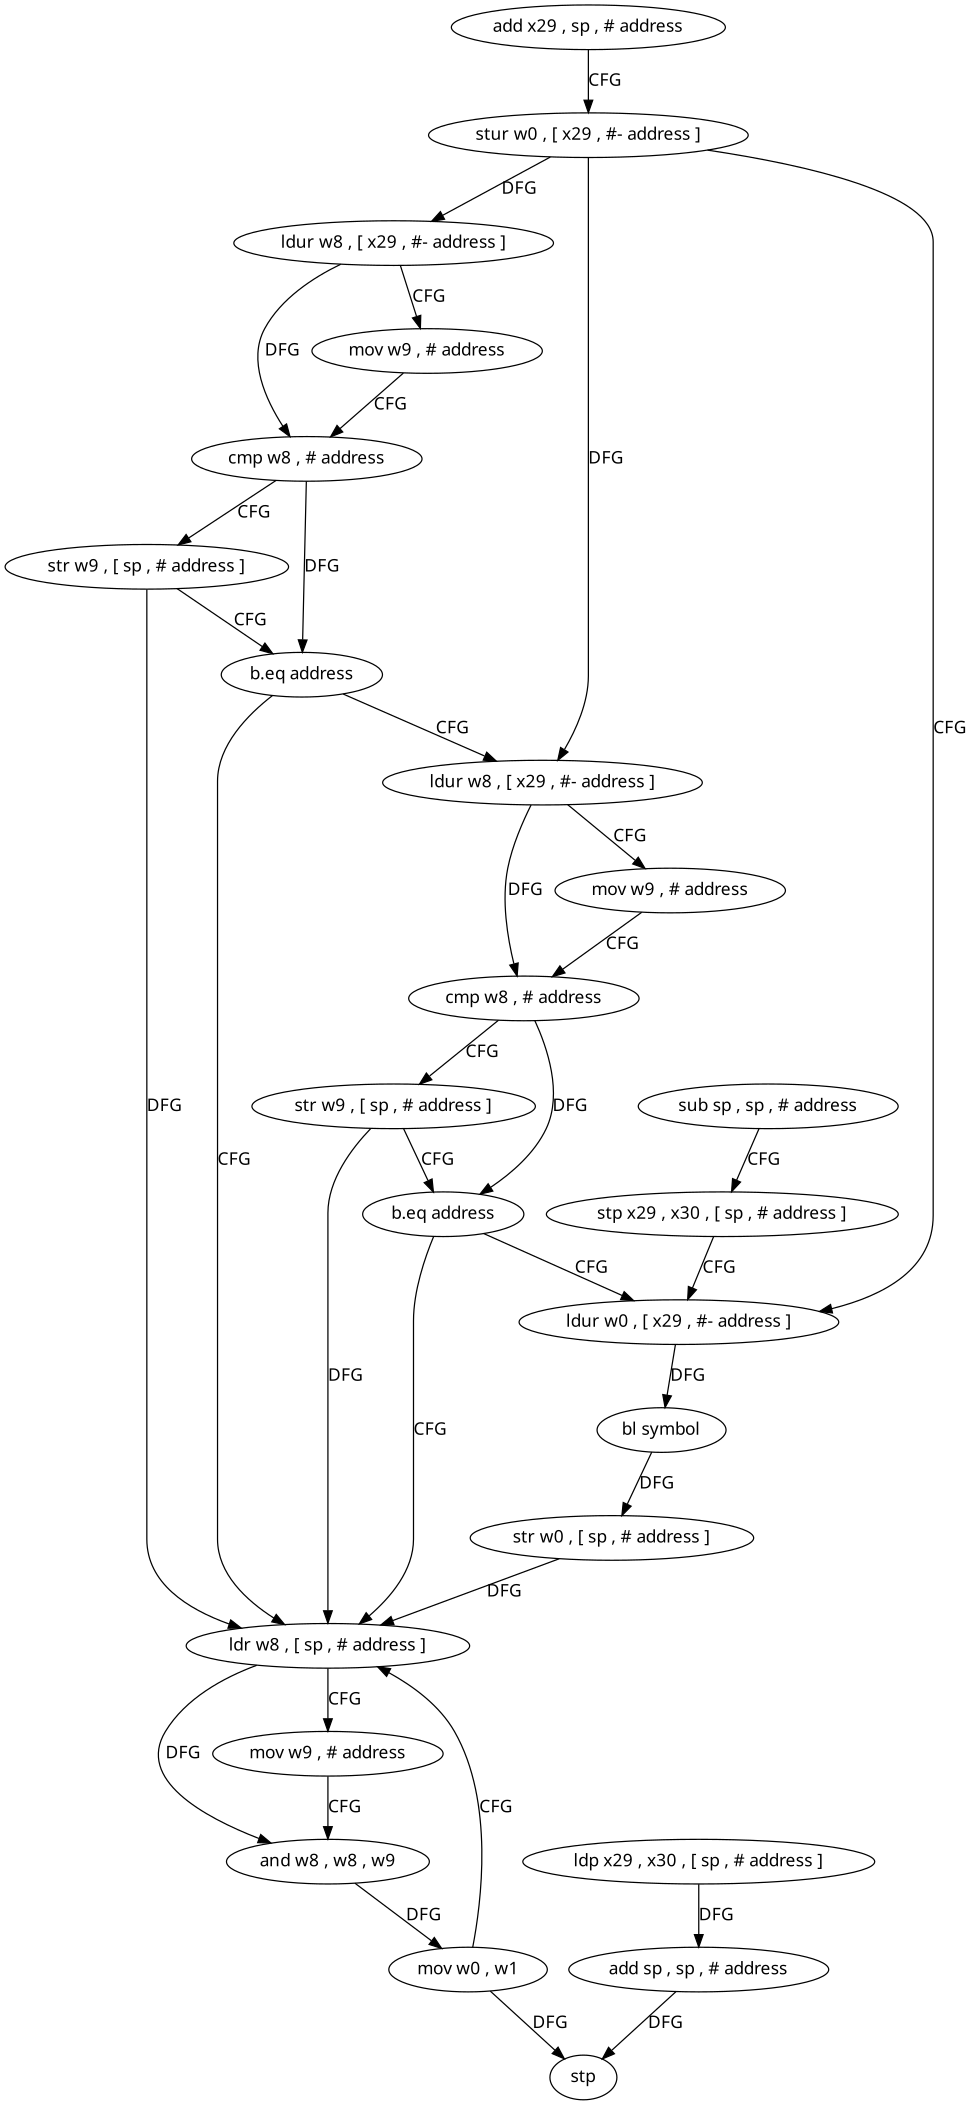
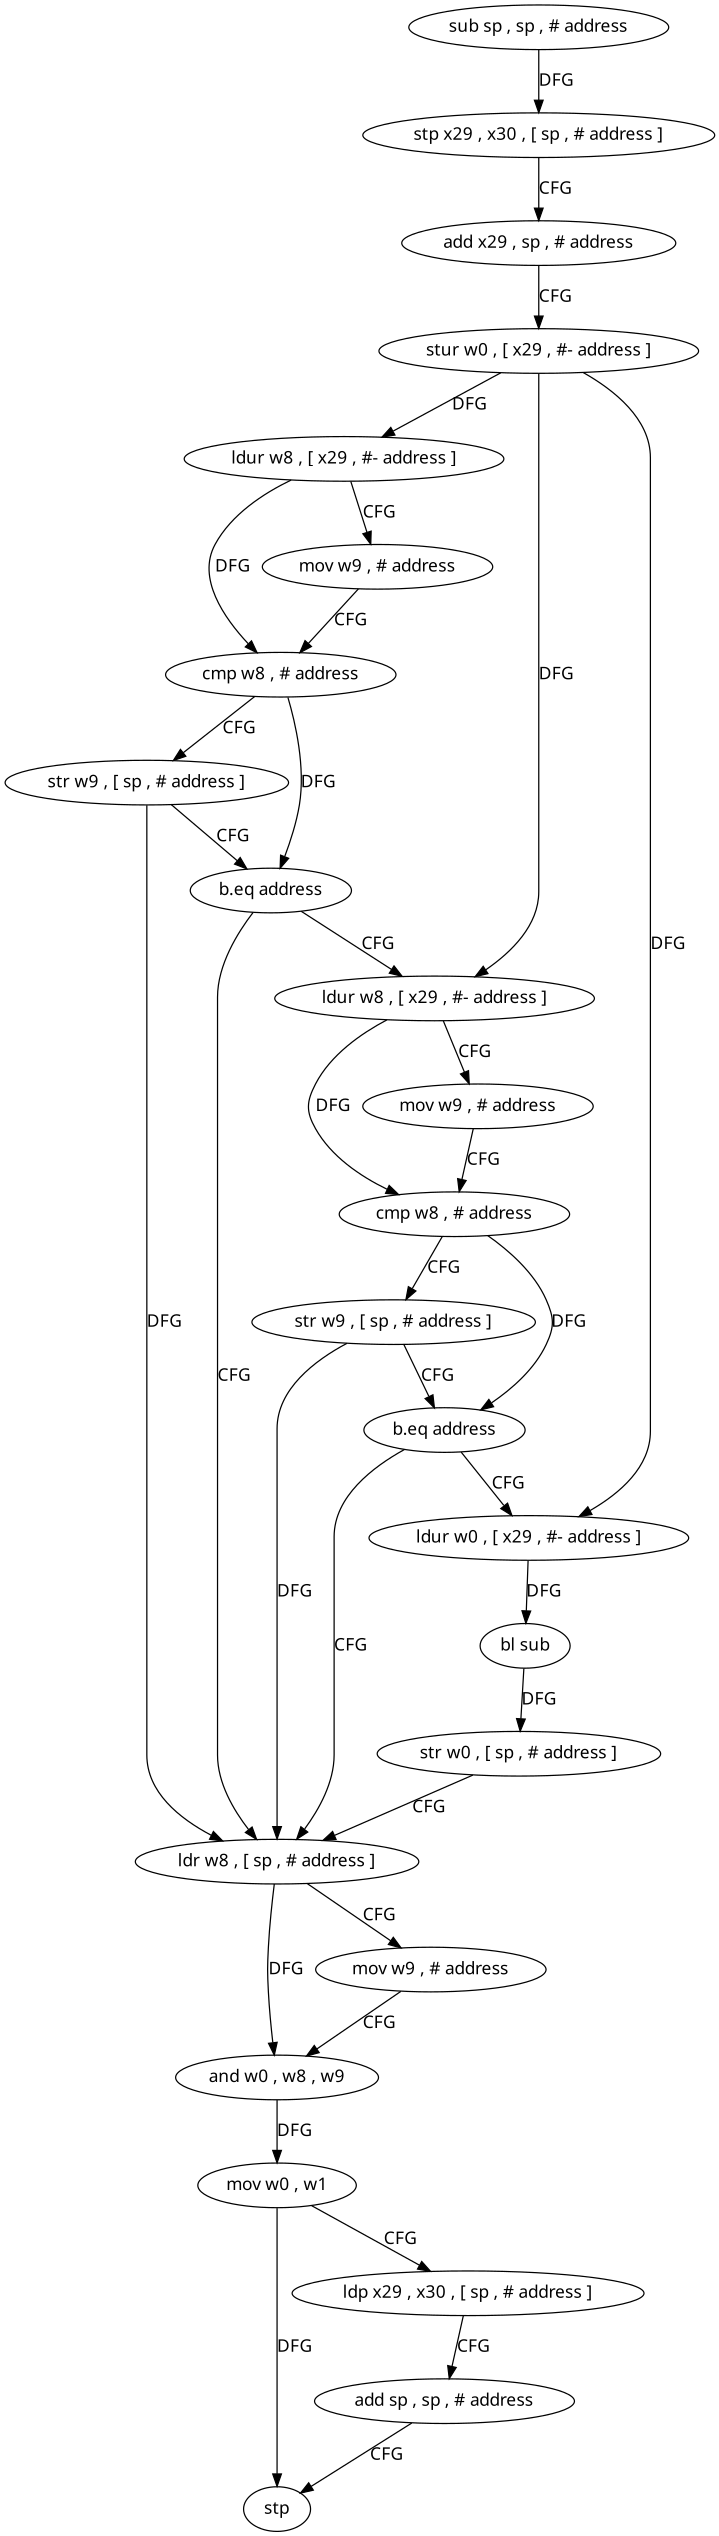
edge "stur w0 , [ x29 , #- address ]" -> "ldur w0 , [ x29 , #- address ]": label "CFG" -> "DFG"
edge "sub sp , sp , # address" -> "stp x29 , x30 , [ sp , # address ]": label "CFG" -> "DFG"
edge "stp x29 , x30 , [ sp , # address ]" -> "ldur w0 , [ x29 , #- address ]": now "stp x29 , x30 , [ sp , # address ]" -> "add x29 , sp , # address"
node "bl symbol": label "bl symbol" -> "bl sub"
edge "str w0 , [ sp , # address ]" -> "ldr w8 , [ sp , # address ]": label "DFG" -> "CFG"
edge "mov w0 , w1" -> "ldr w8 , [ sp , # address ]": now "mov w0 , w1" -> "ldp x29 , x30 , [ sp , # address ]"
node "and w8 , w8 , w9": label "and w8 , w8 , w9" -> "and w0 , w8 , w9"
edge "ldp x29 , x30 , [ sp , # address ]" -> "add sp , sp , # address": label "DFG" -> "CFG"
edge "add sp , sp , # address" -> "stp": label "DFG" -> "CFG"
